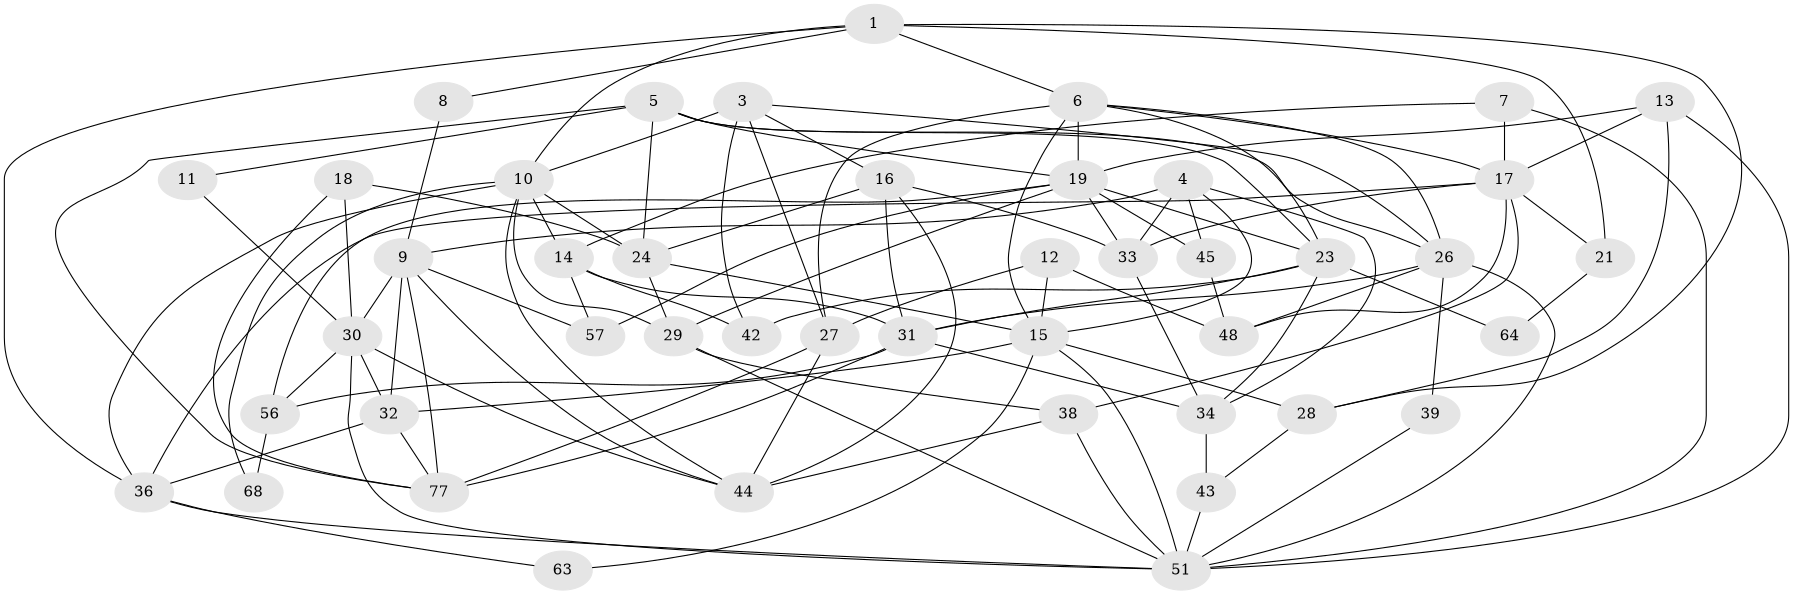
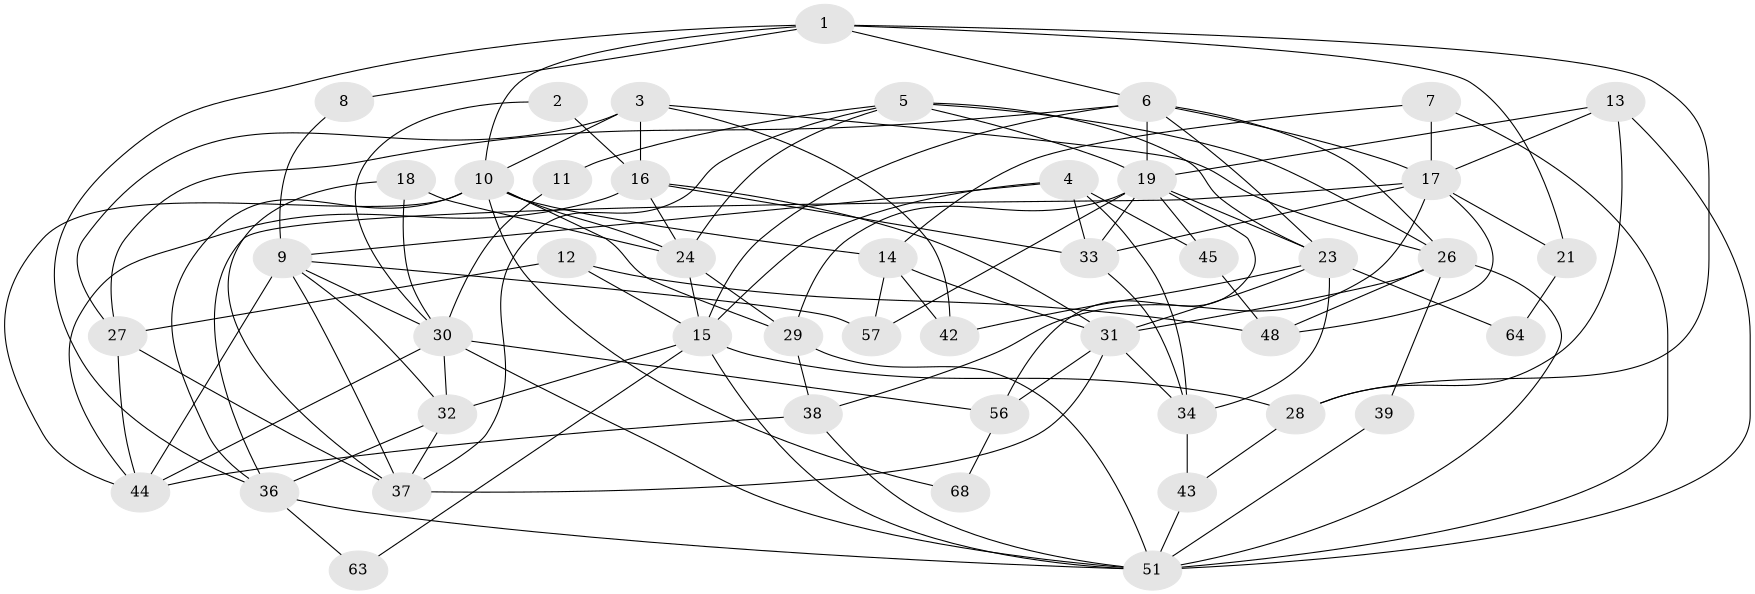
node "2": added
node "77": label "77" -> "37"
